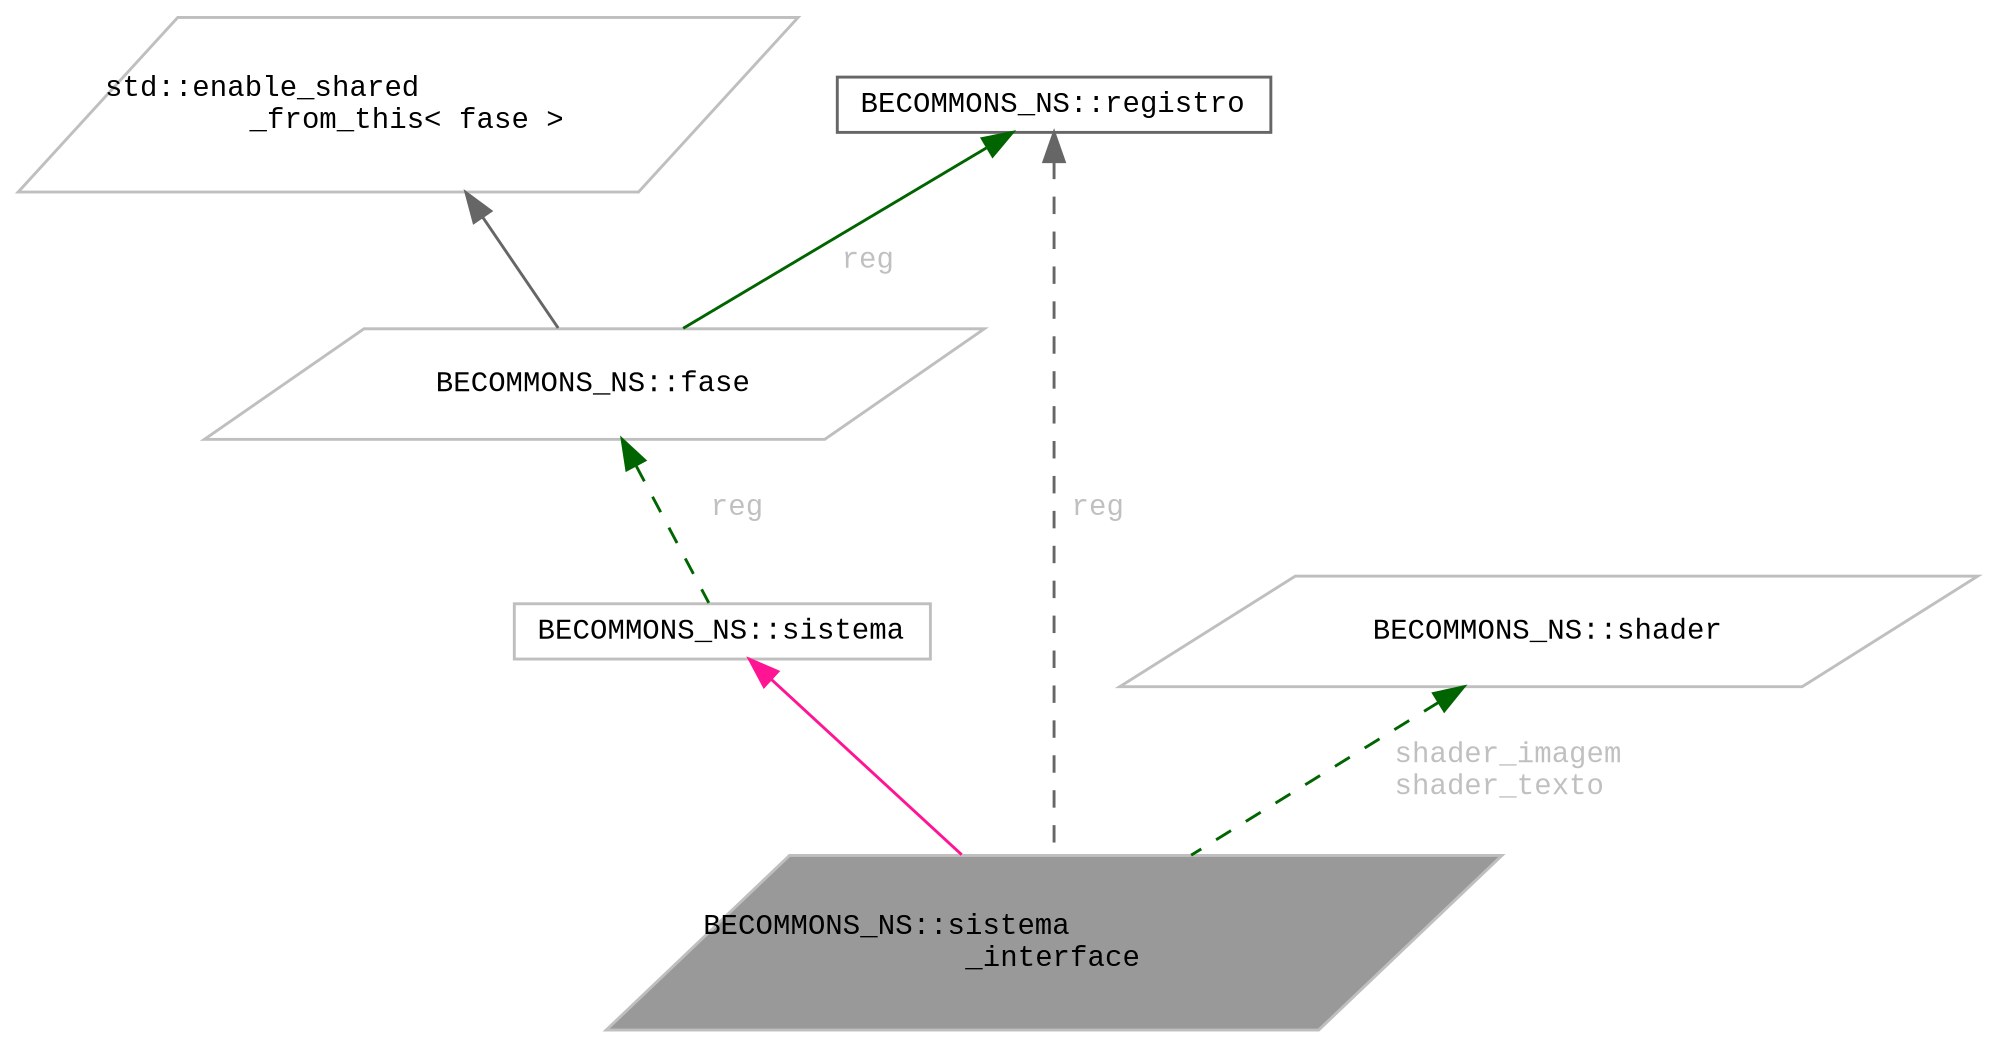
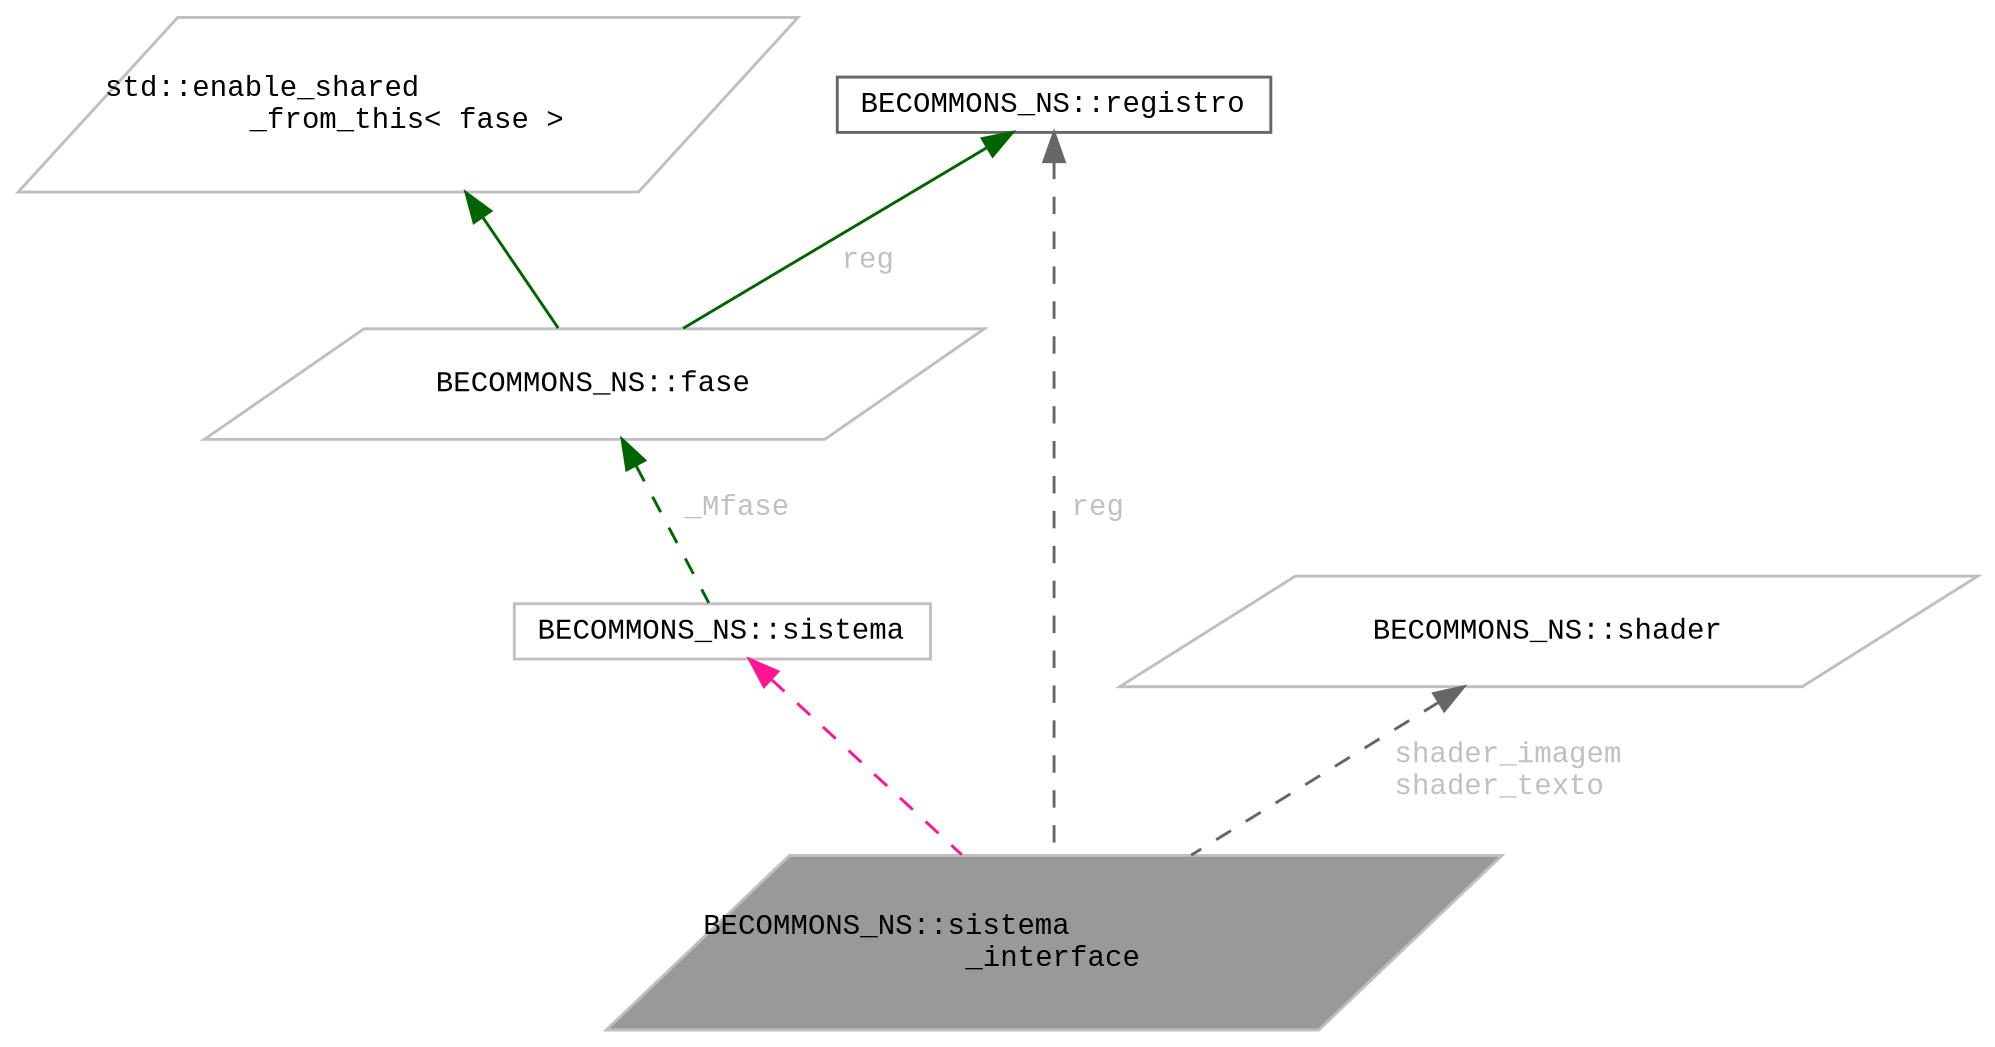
edge "BECOMMONS_NS::fase" -> "std::enable_shared _from_this< fase >": color gray40 -> darkgreen
edge "BECOMMONS_NS::sistema" -> "BECOMMONS_NS::fase": label " reg" -> " _Mfase"
edge "BECOMMONS_NS::sistema _interface" -> "BECOMMONS_NS::sistema": style solid -> dashed
edge "BECOMMONS_NS::sistema _interface" -> "BECOMMONS_NS::shader": color darkgreen -> gray40
